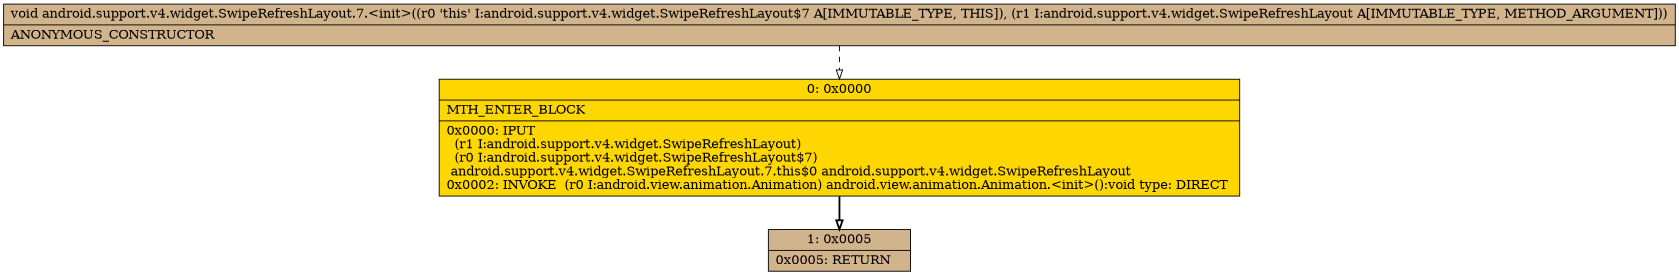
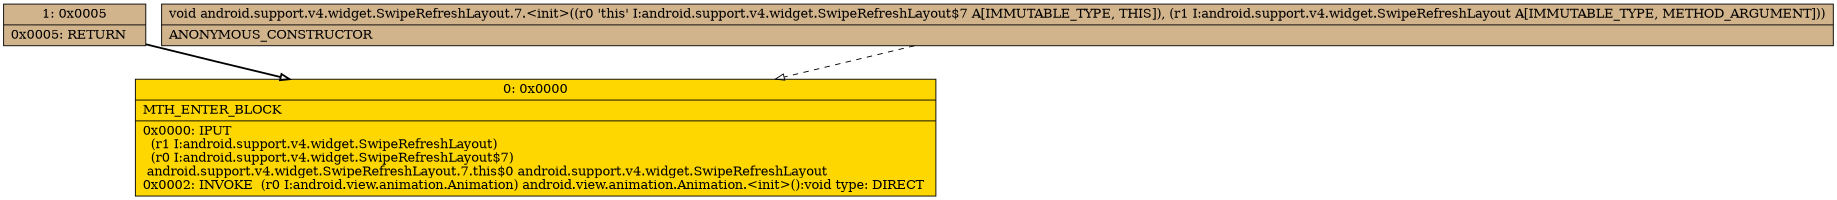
edge "0: 0x0000" -> "1: 0x0005": reversed
